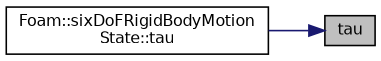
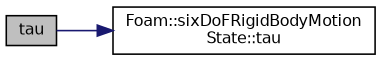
edge "Foam::sixDoFRigidBodyMotion State::tau" -> "tau": reversed
